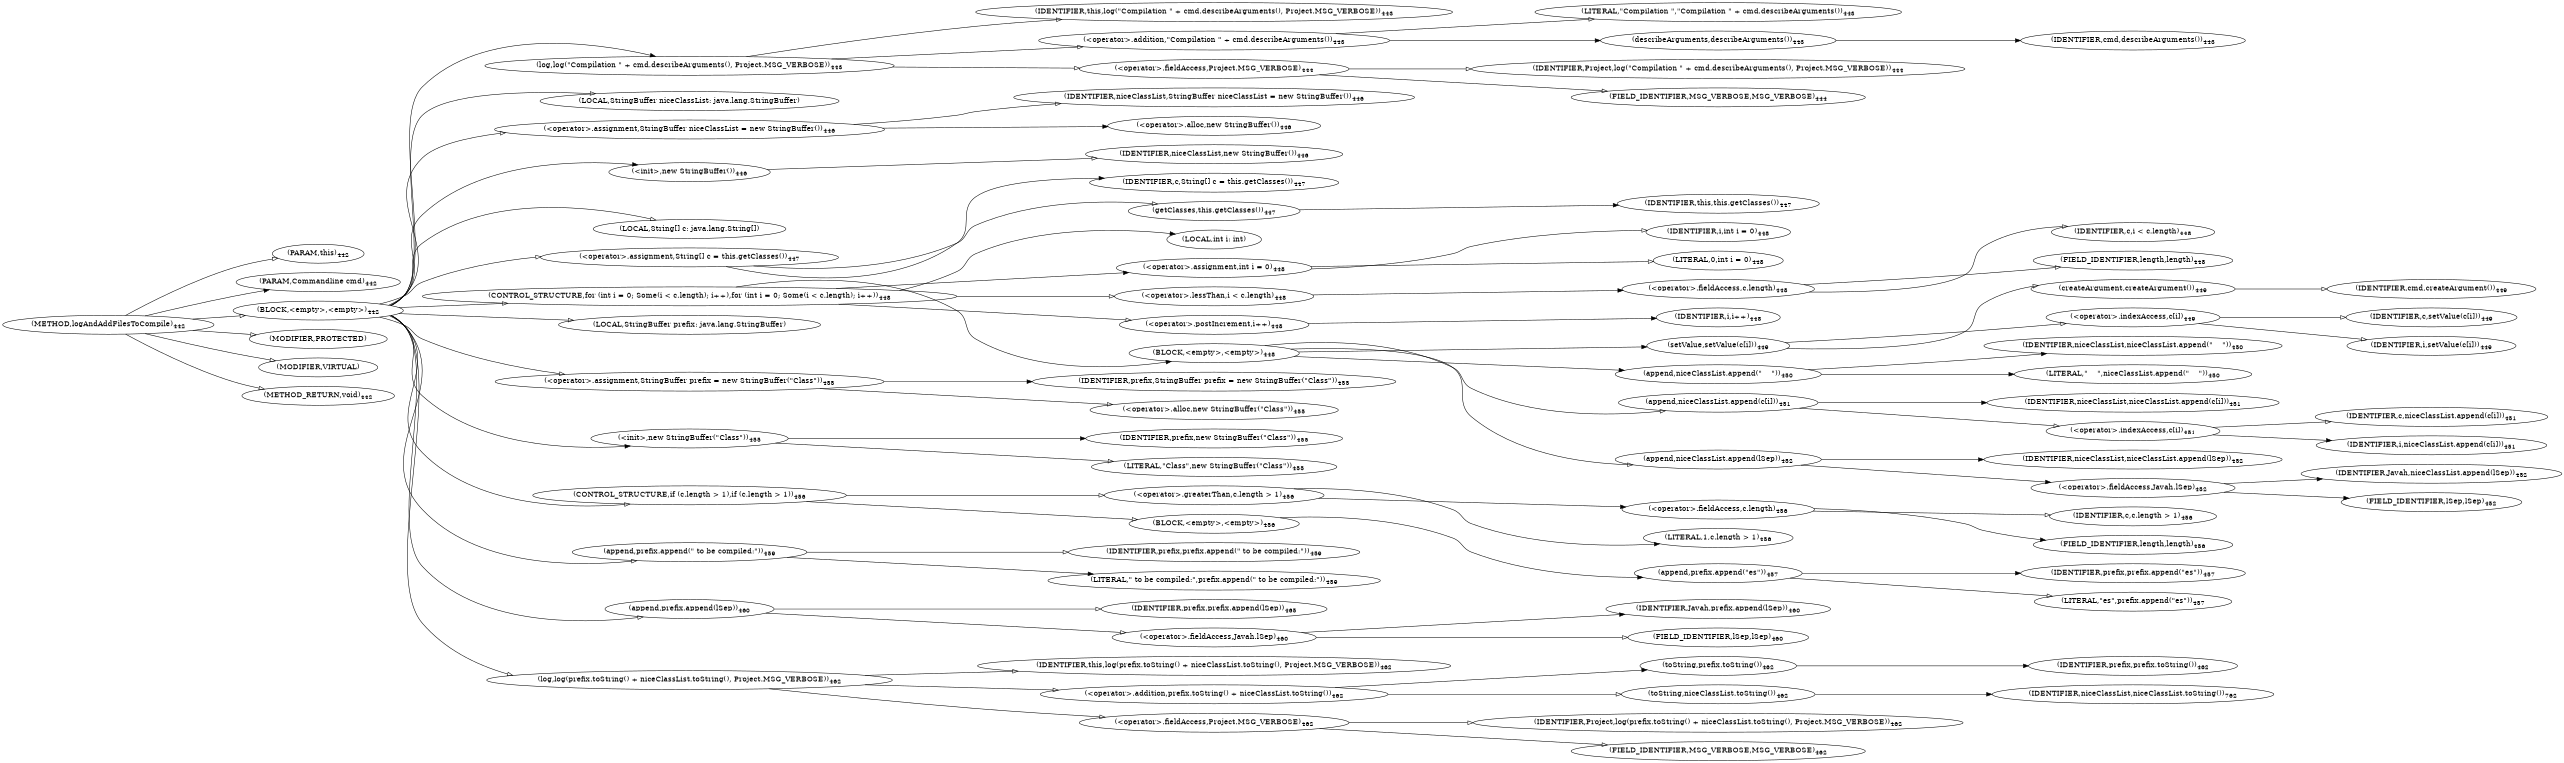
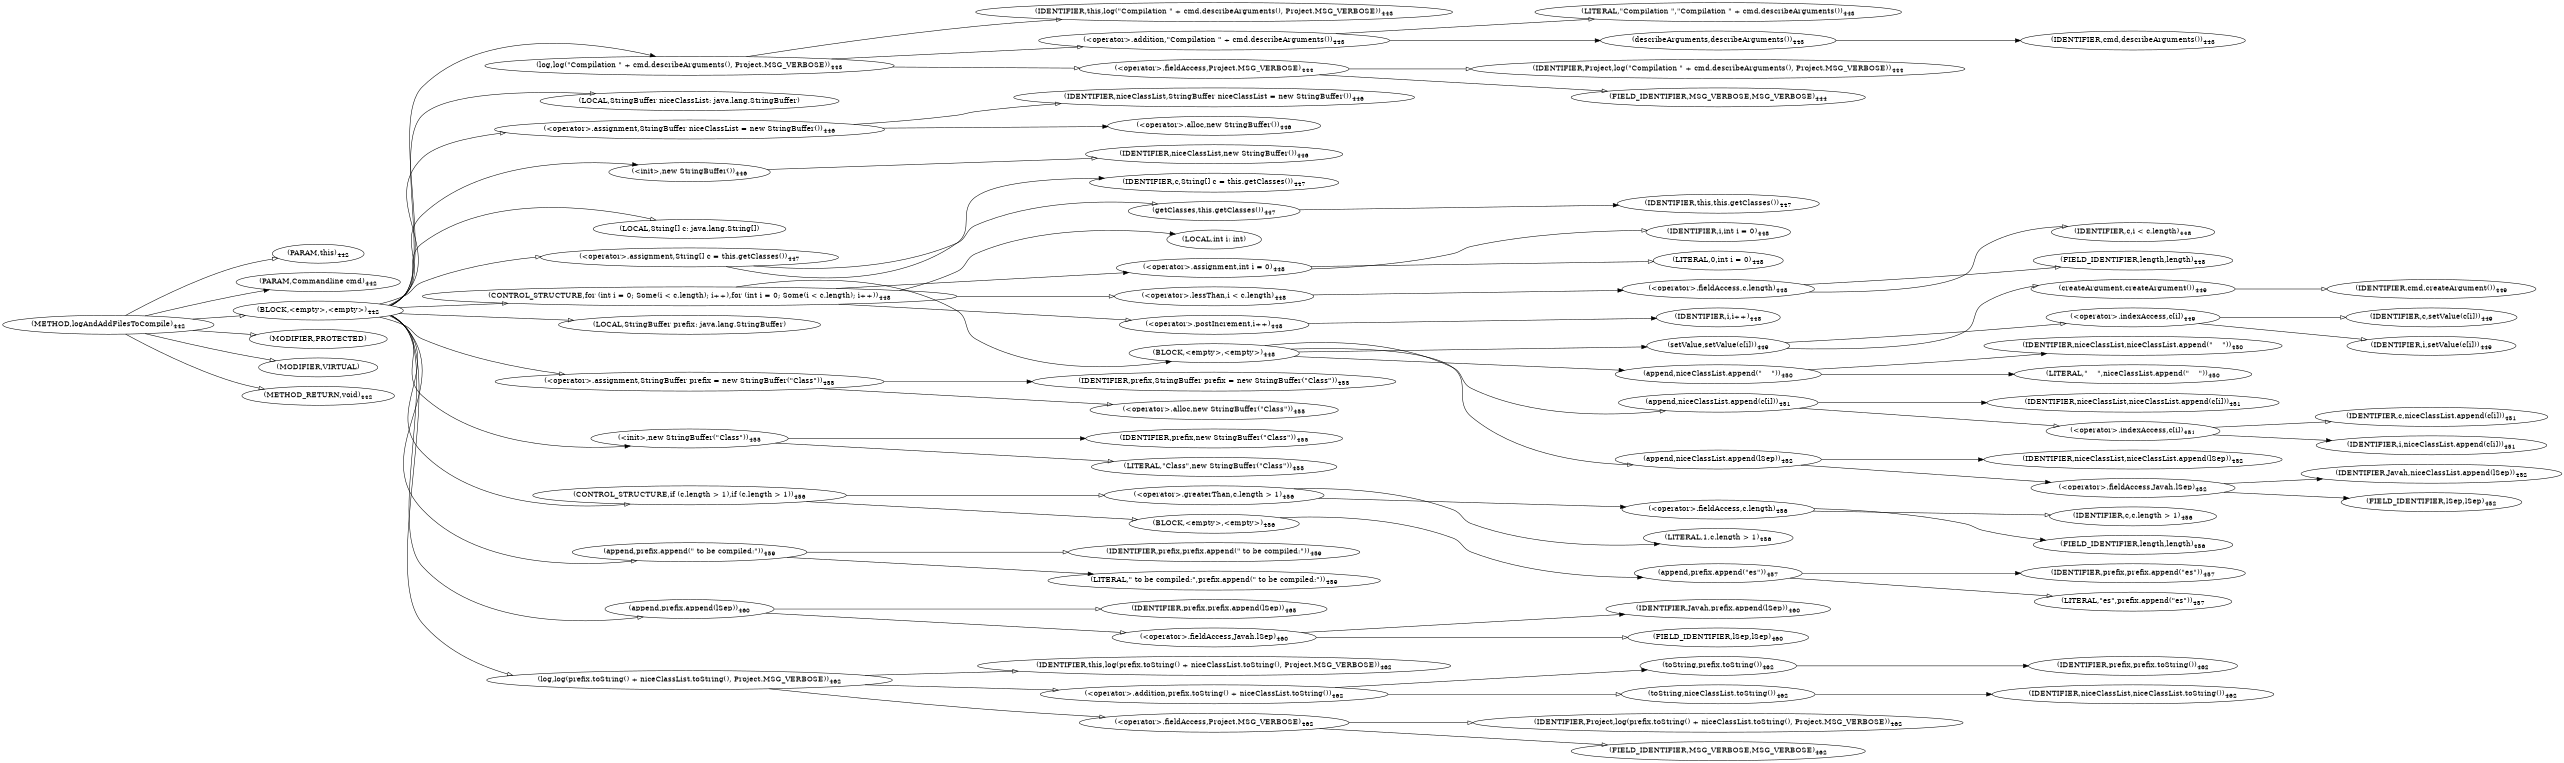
node "(IDENTIFIER,niceClassList,niceClassList.toString())": text "762" -> "462"
